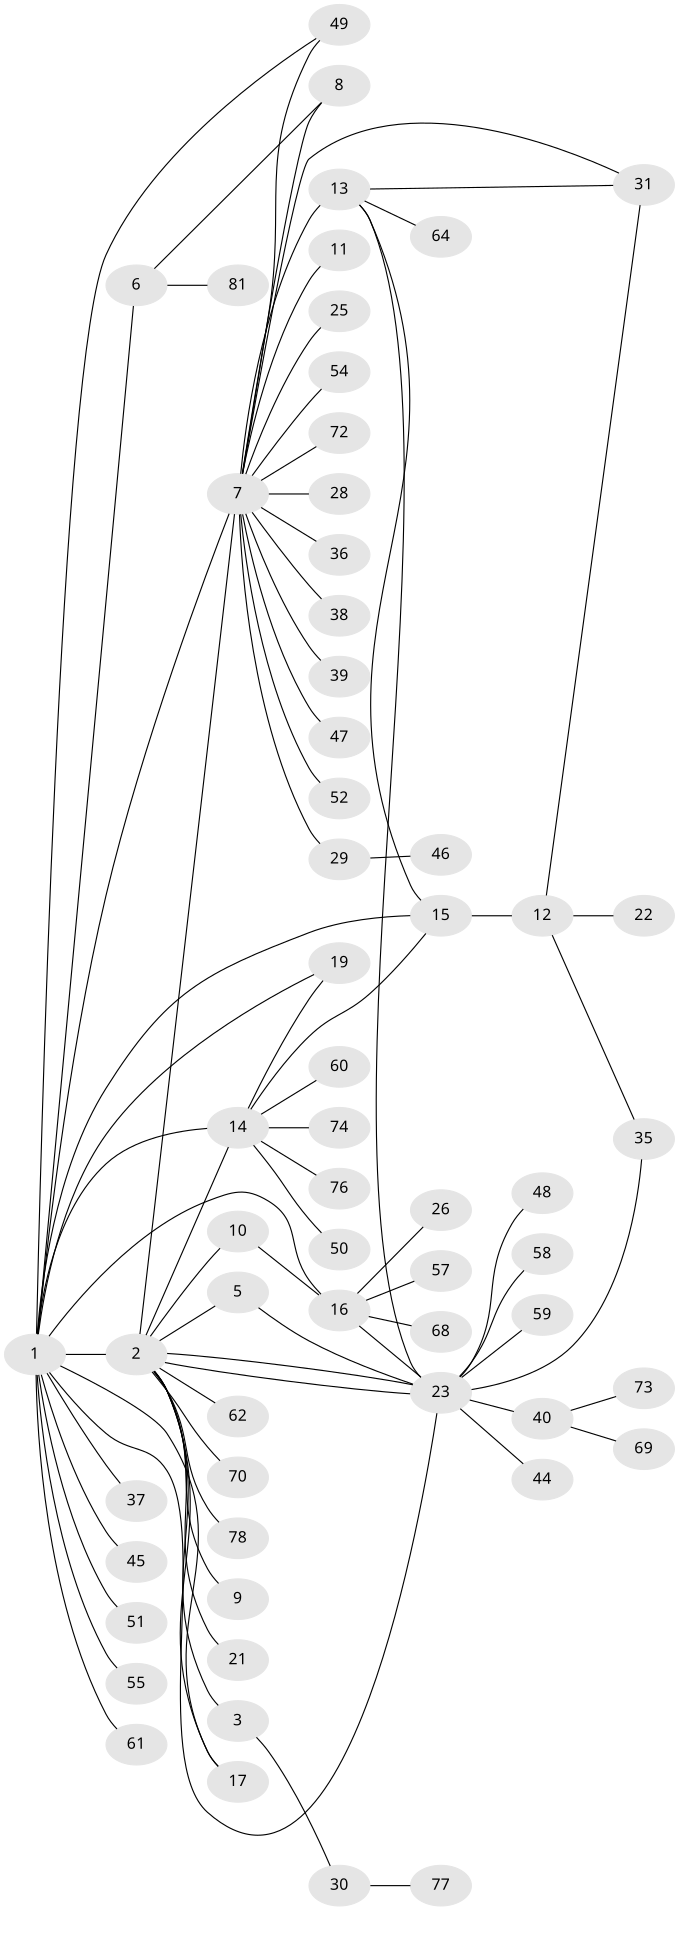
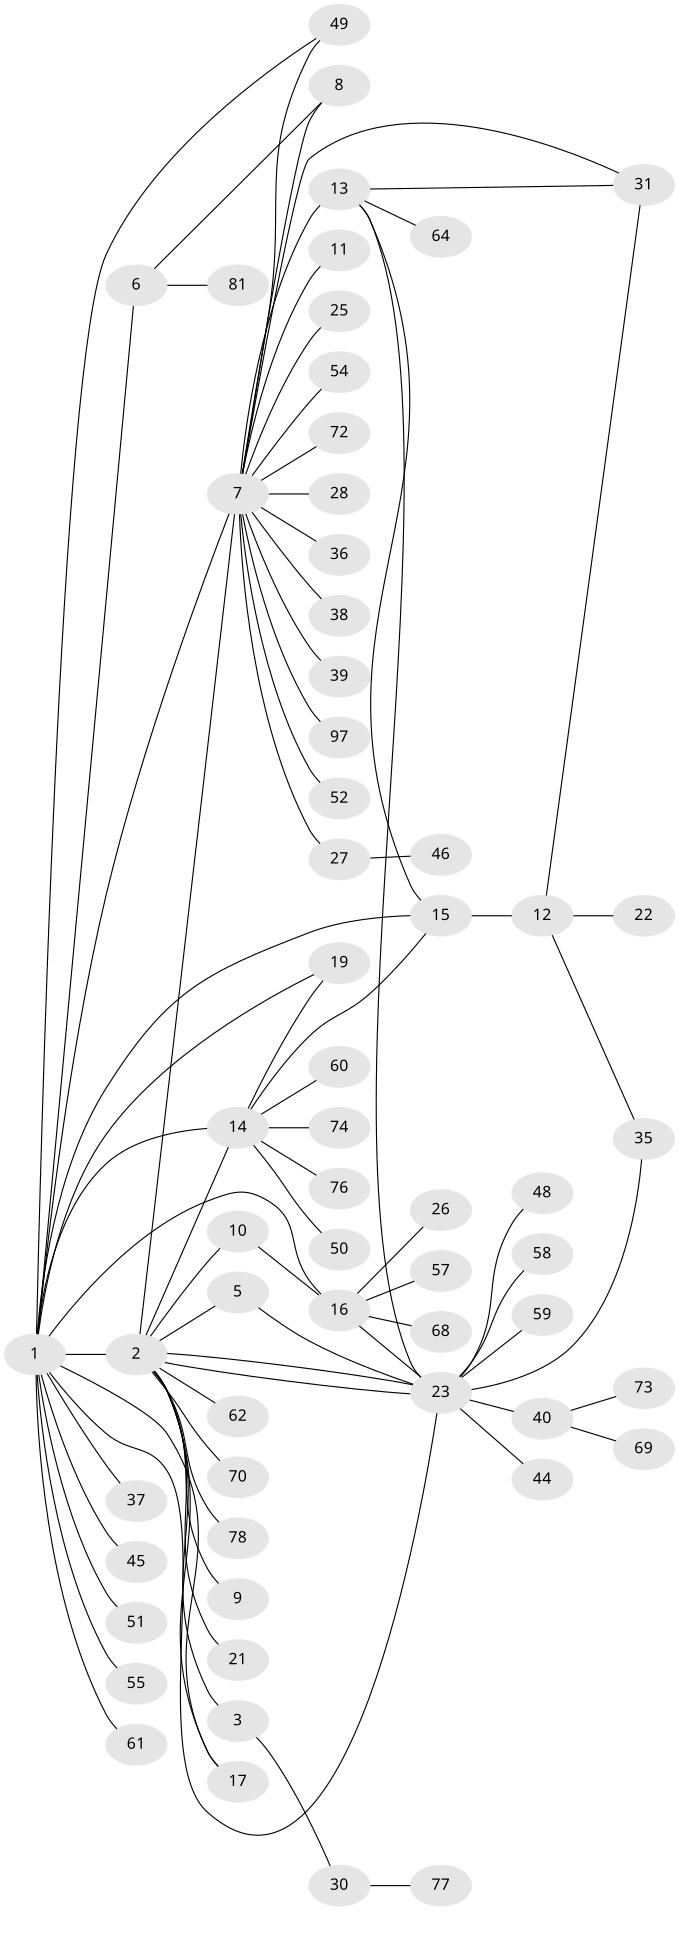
node "47": label "47" -> "97"
node "29": label "29" -> "27"
